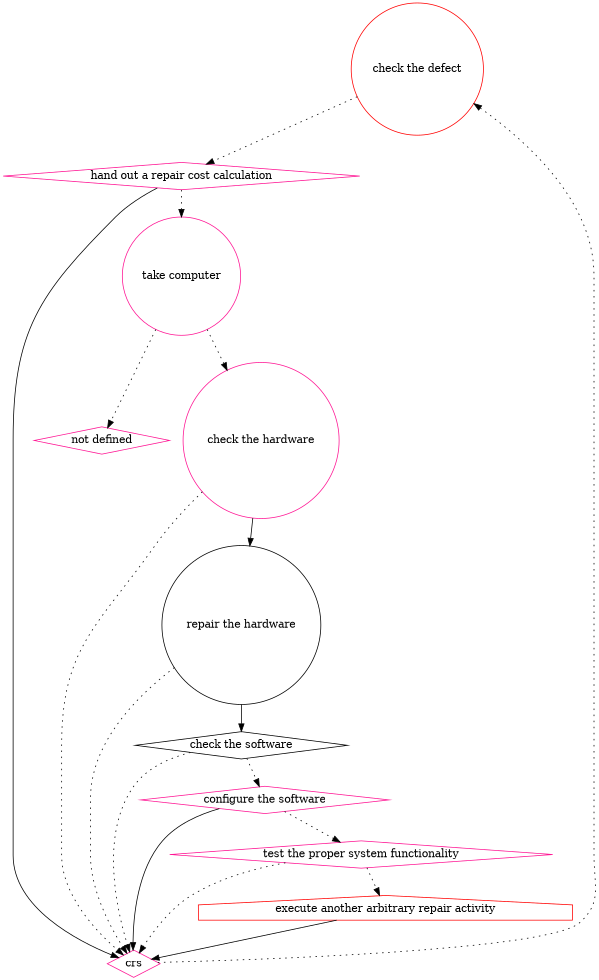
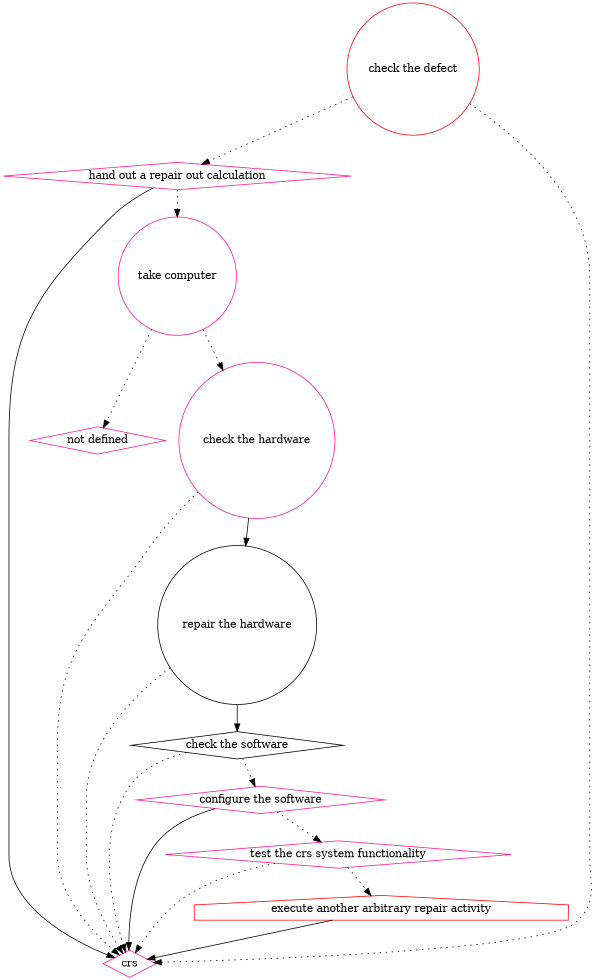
node "hand out a repair cost calculation": label "hand out a repair cost calculation" -> "hand out a repair out calculation"
edge "crs" -> "check the defect": reversed
node "test the proper system functionality": label "test the proper system functionality" -> "test the crs system functionality"
